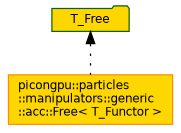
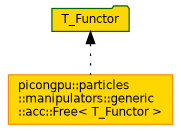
node "T_Free": label "T_Free" -> "T_Functor"
